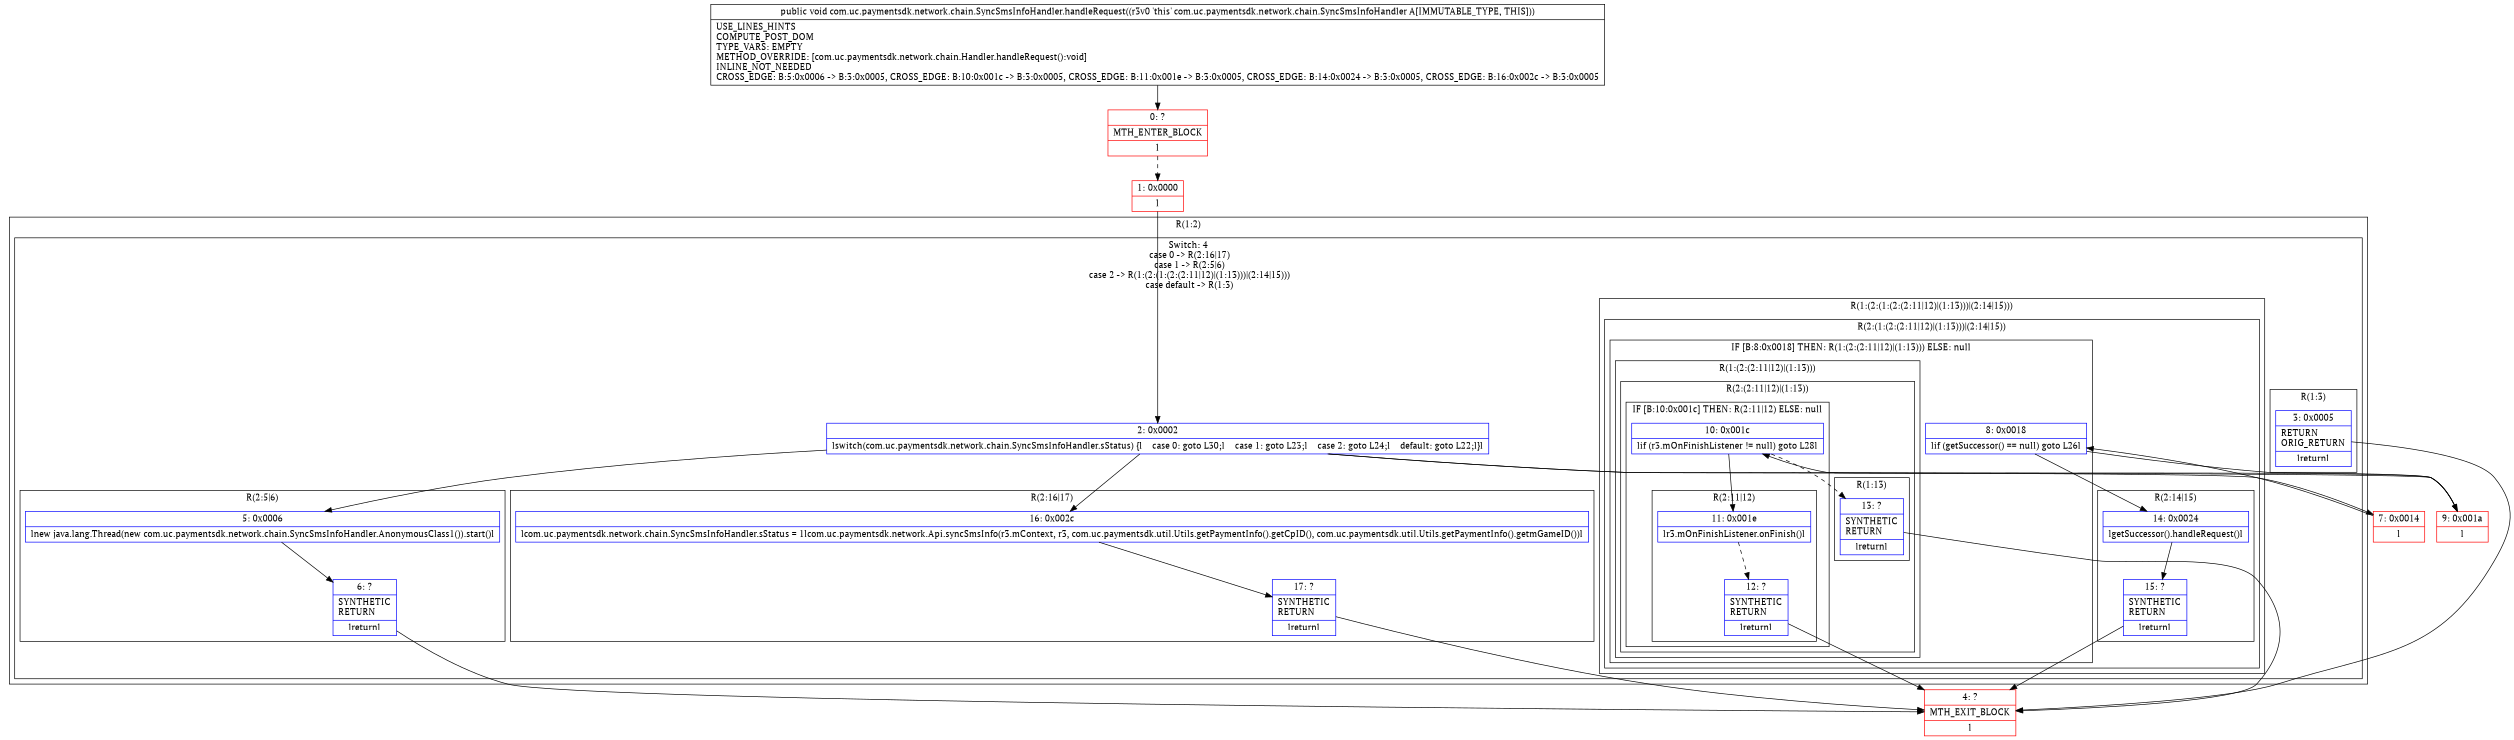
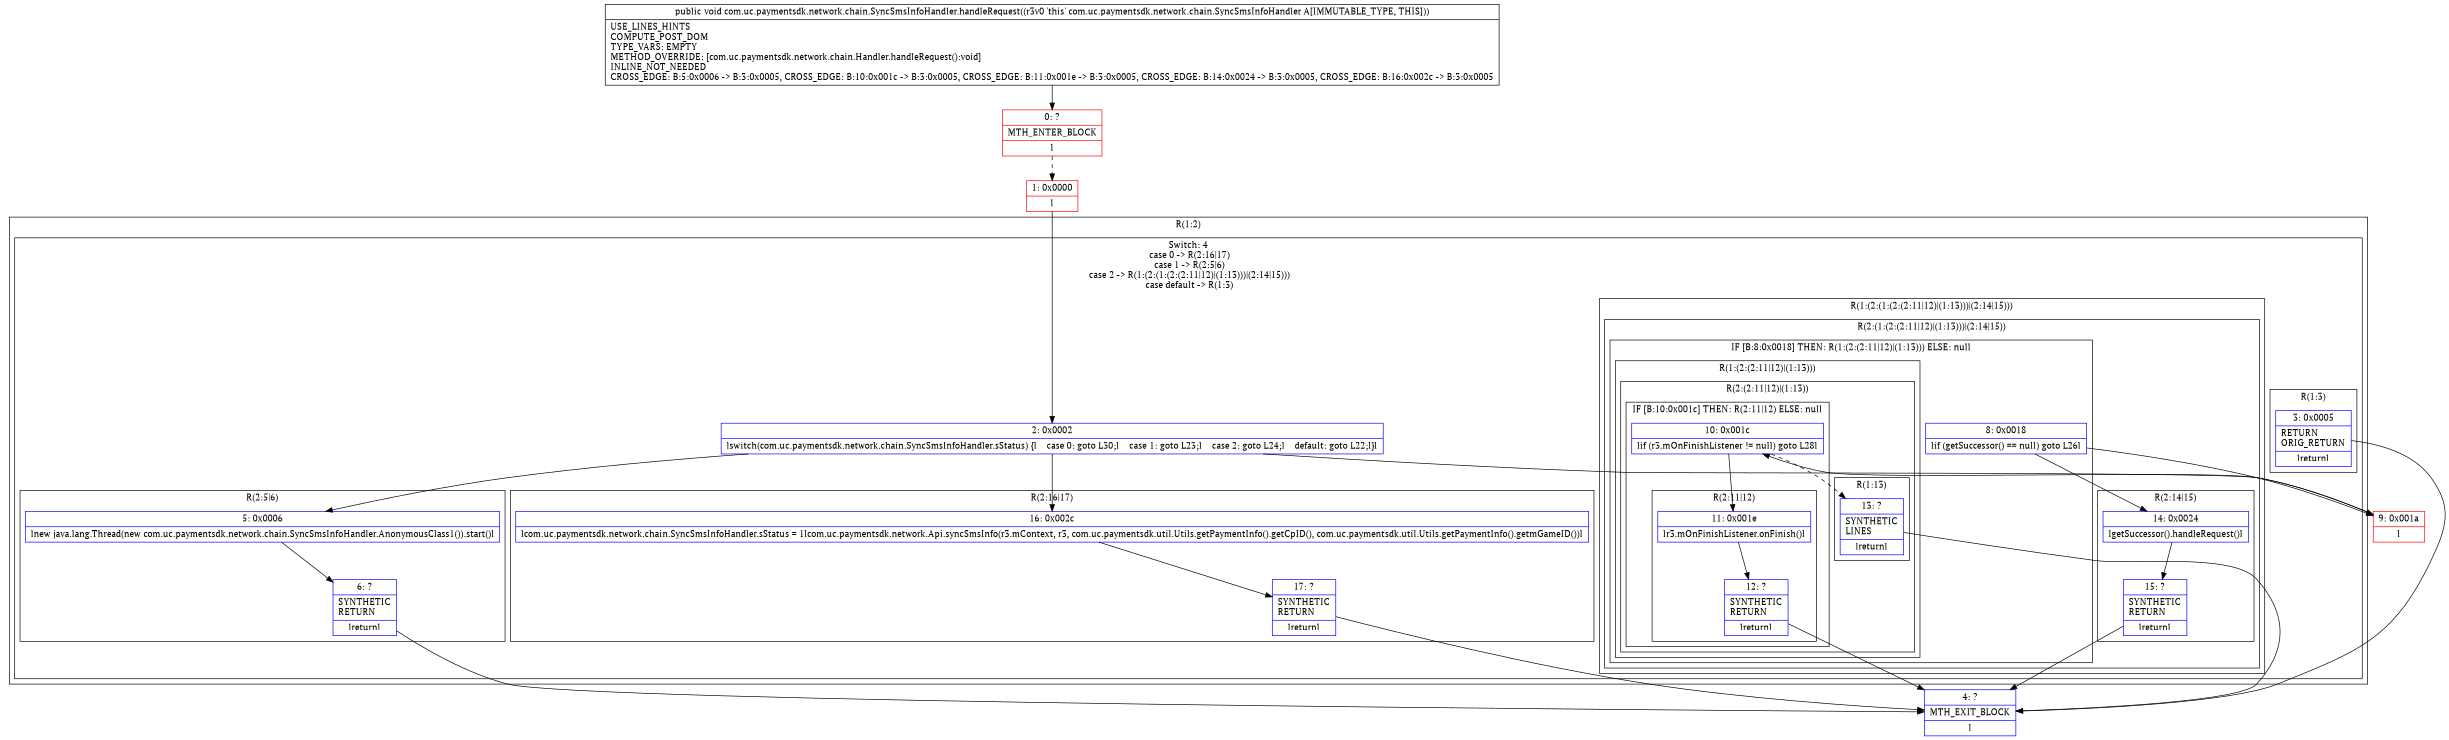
node "7: 0x0014": removed
node "13: ?": text "RETURN" -> "LINES"
edge "11: 0x001e" -> "12: ?": style dashed -> solid
node "4: ?": color red -> blue
